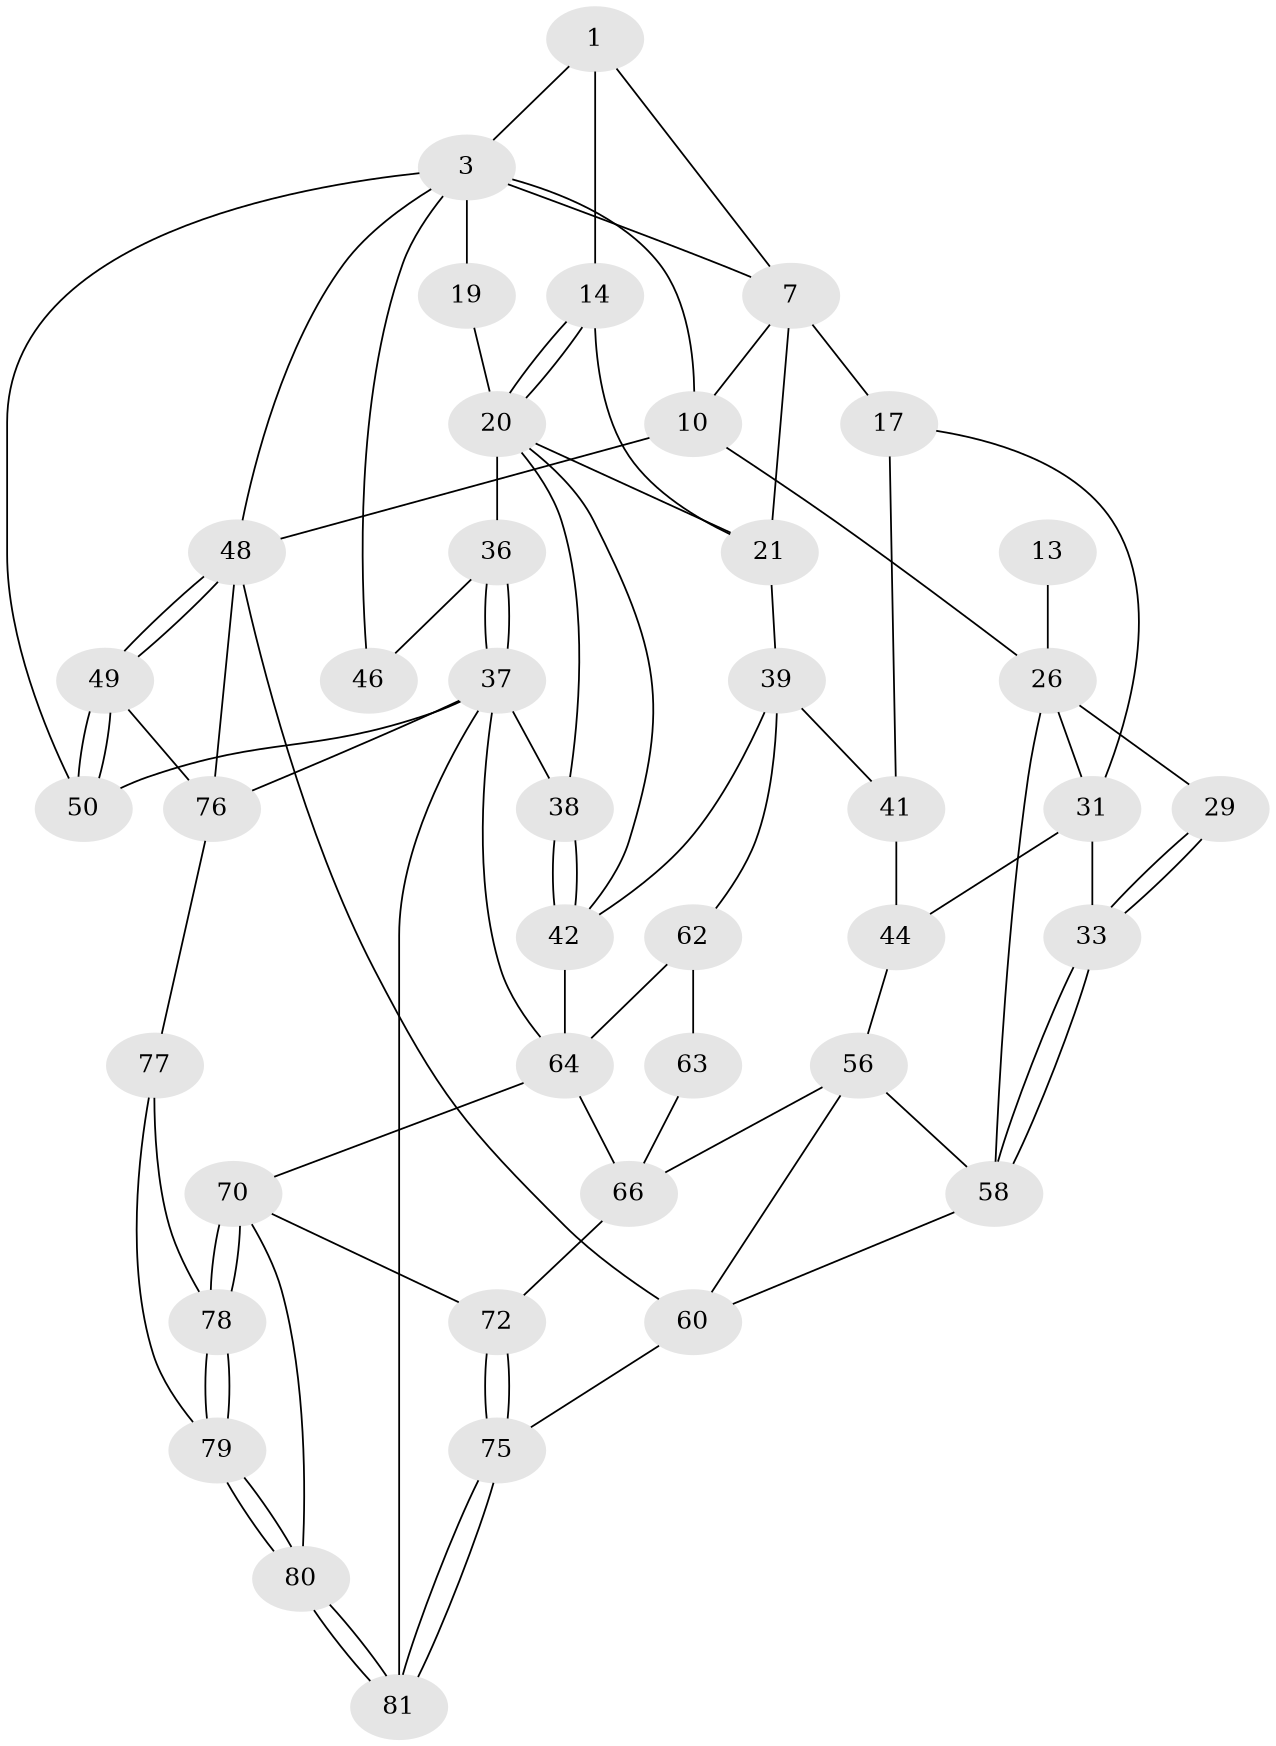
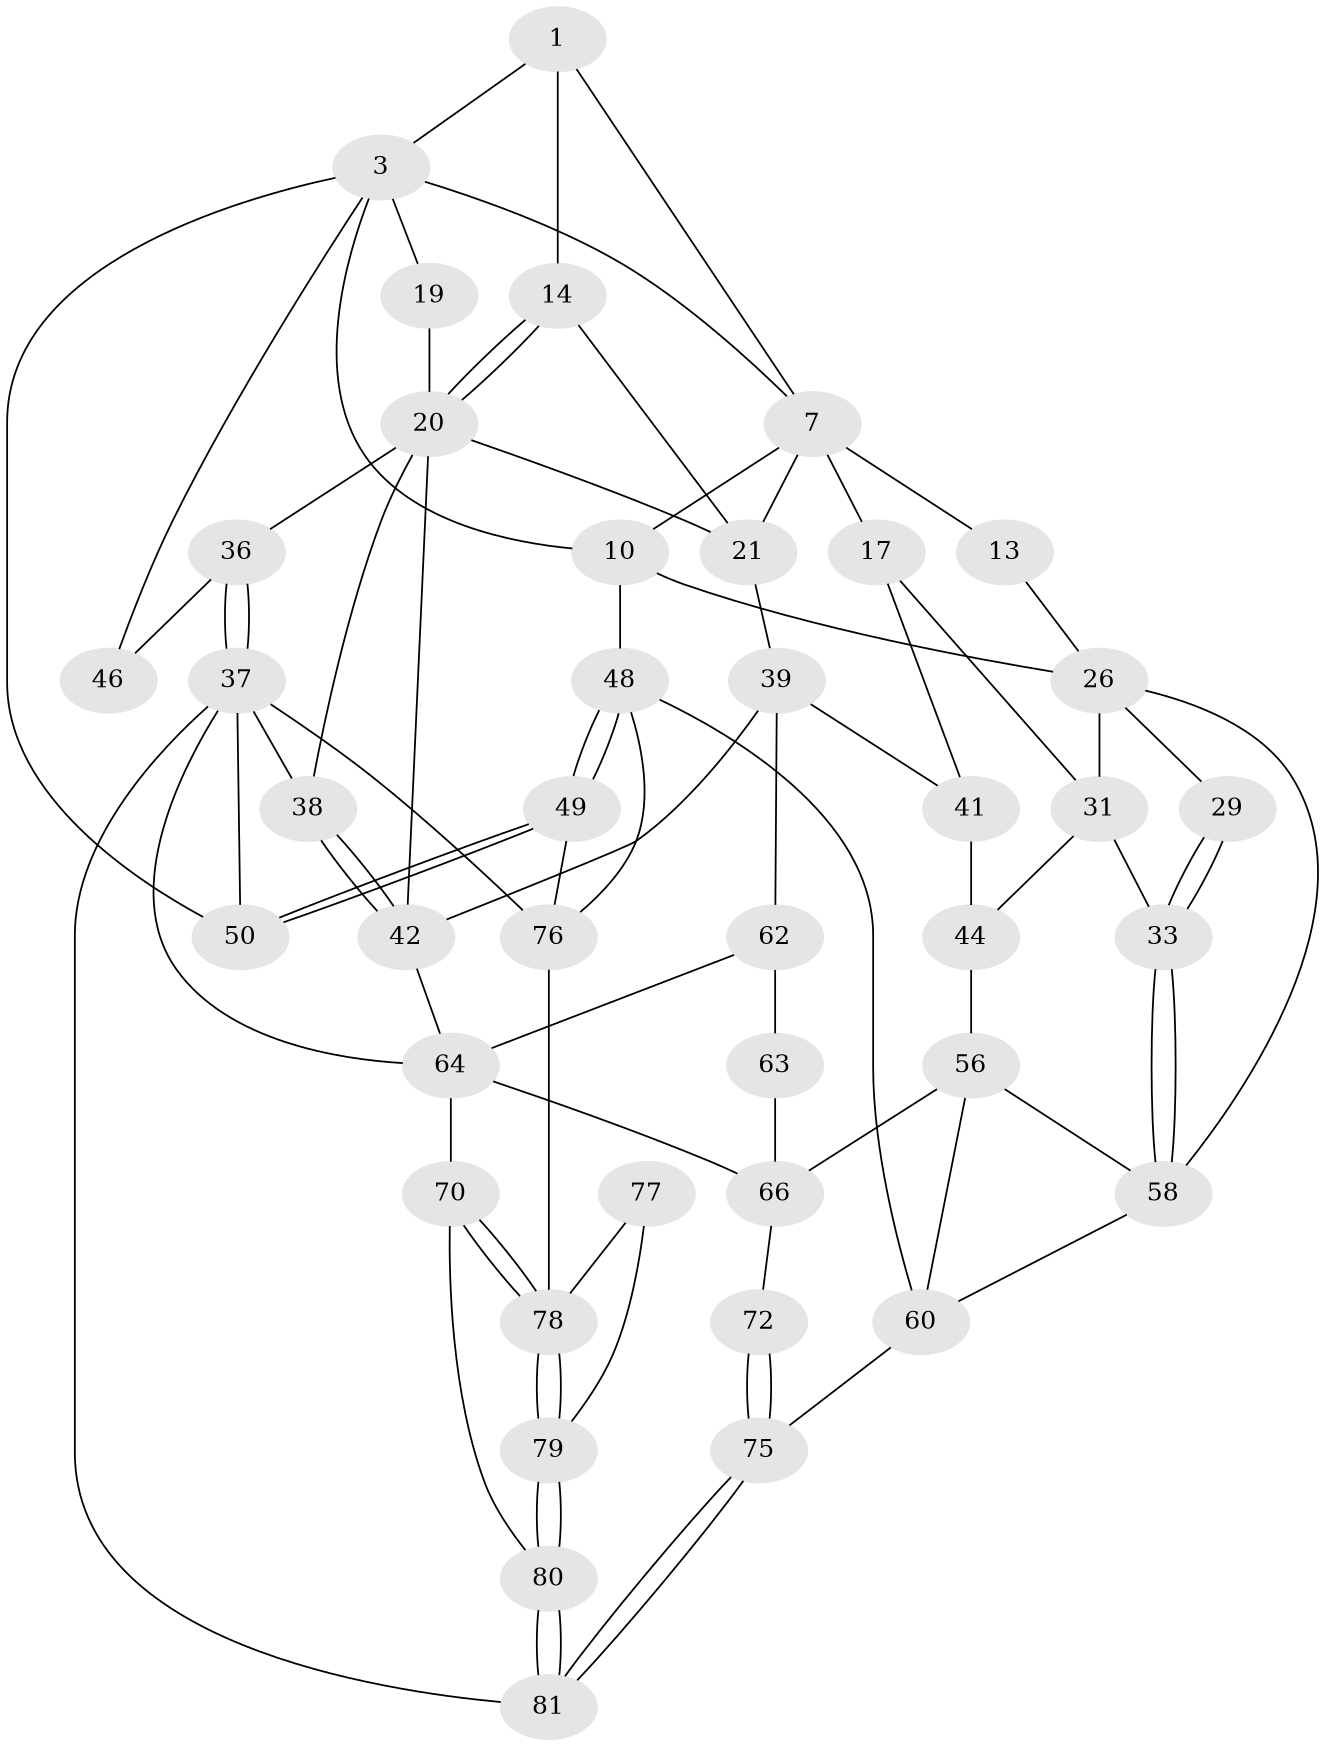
edge "3" -- "48": removed
edge "7" -- "13": added
edge "76" -- "77": now "76" -- "78"
edge "70" -- "72": removed
